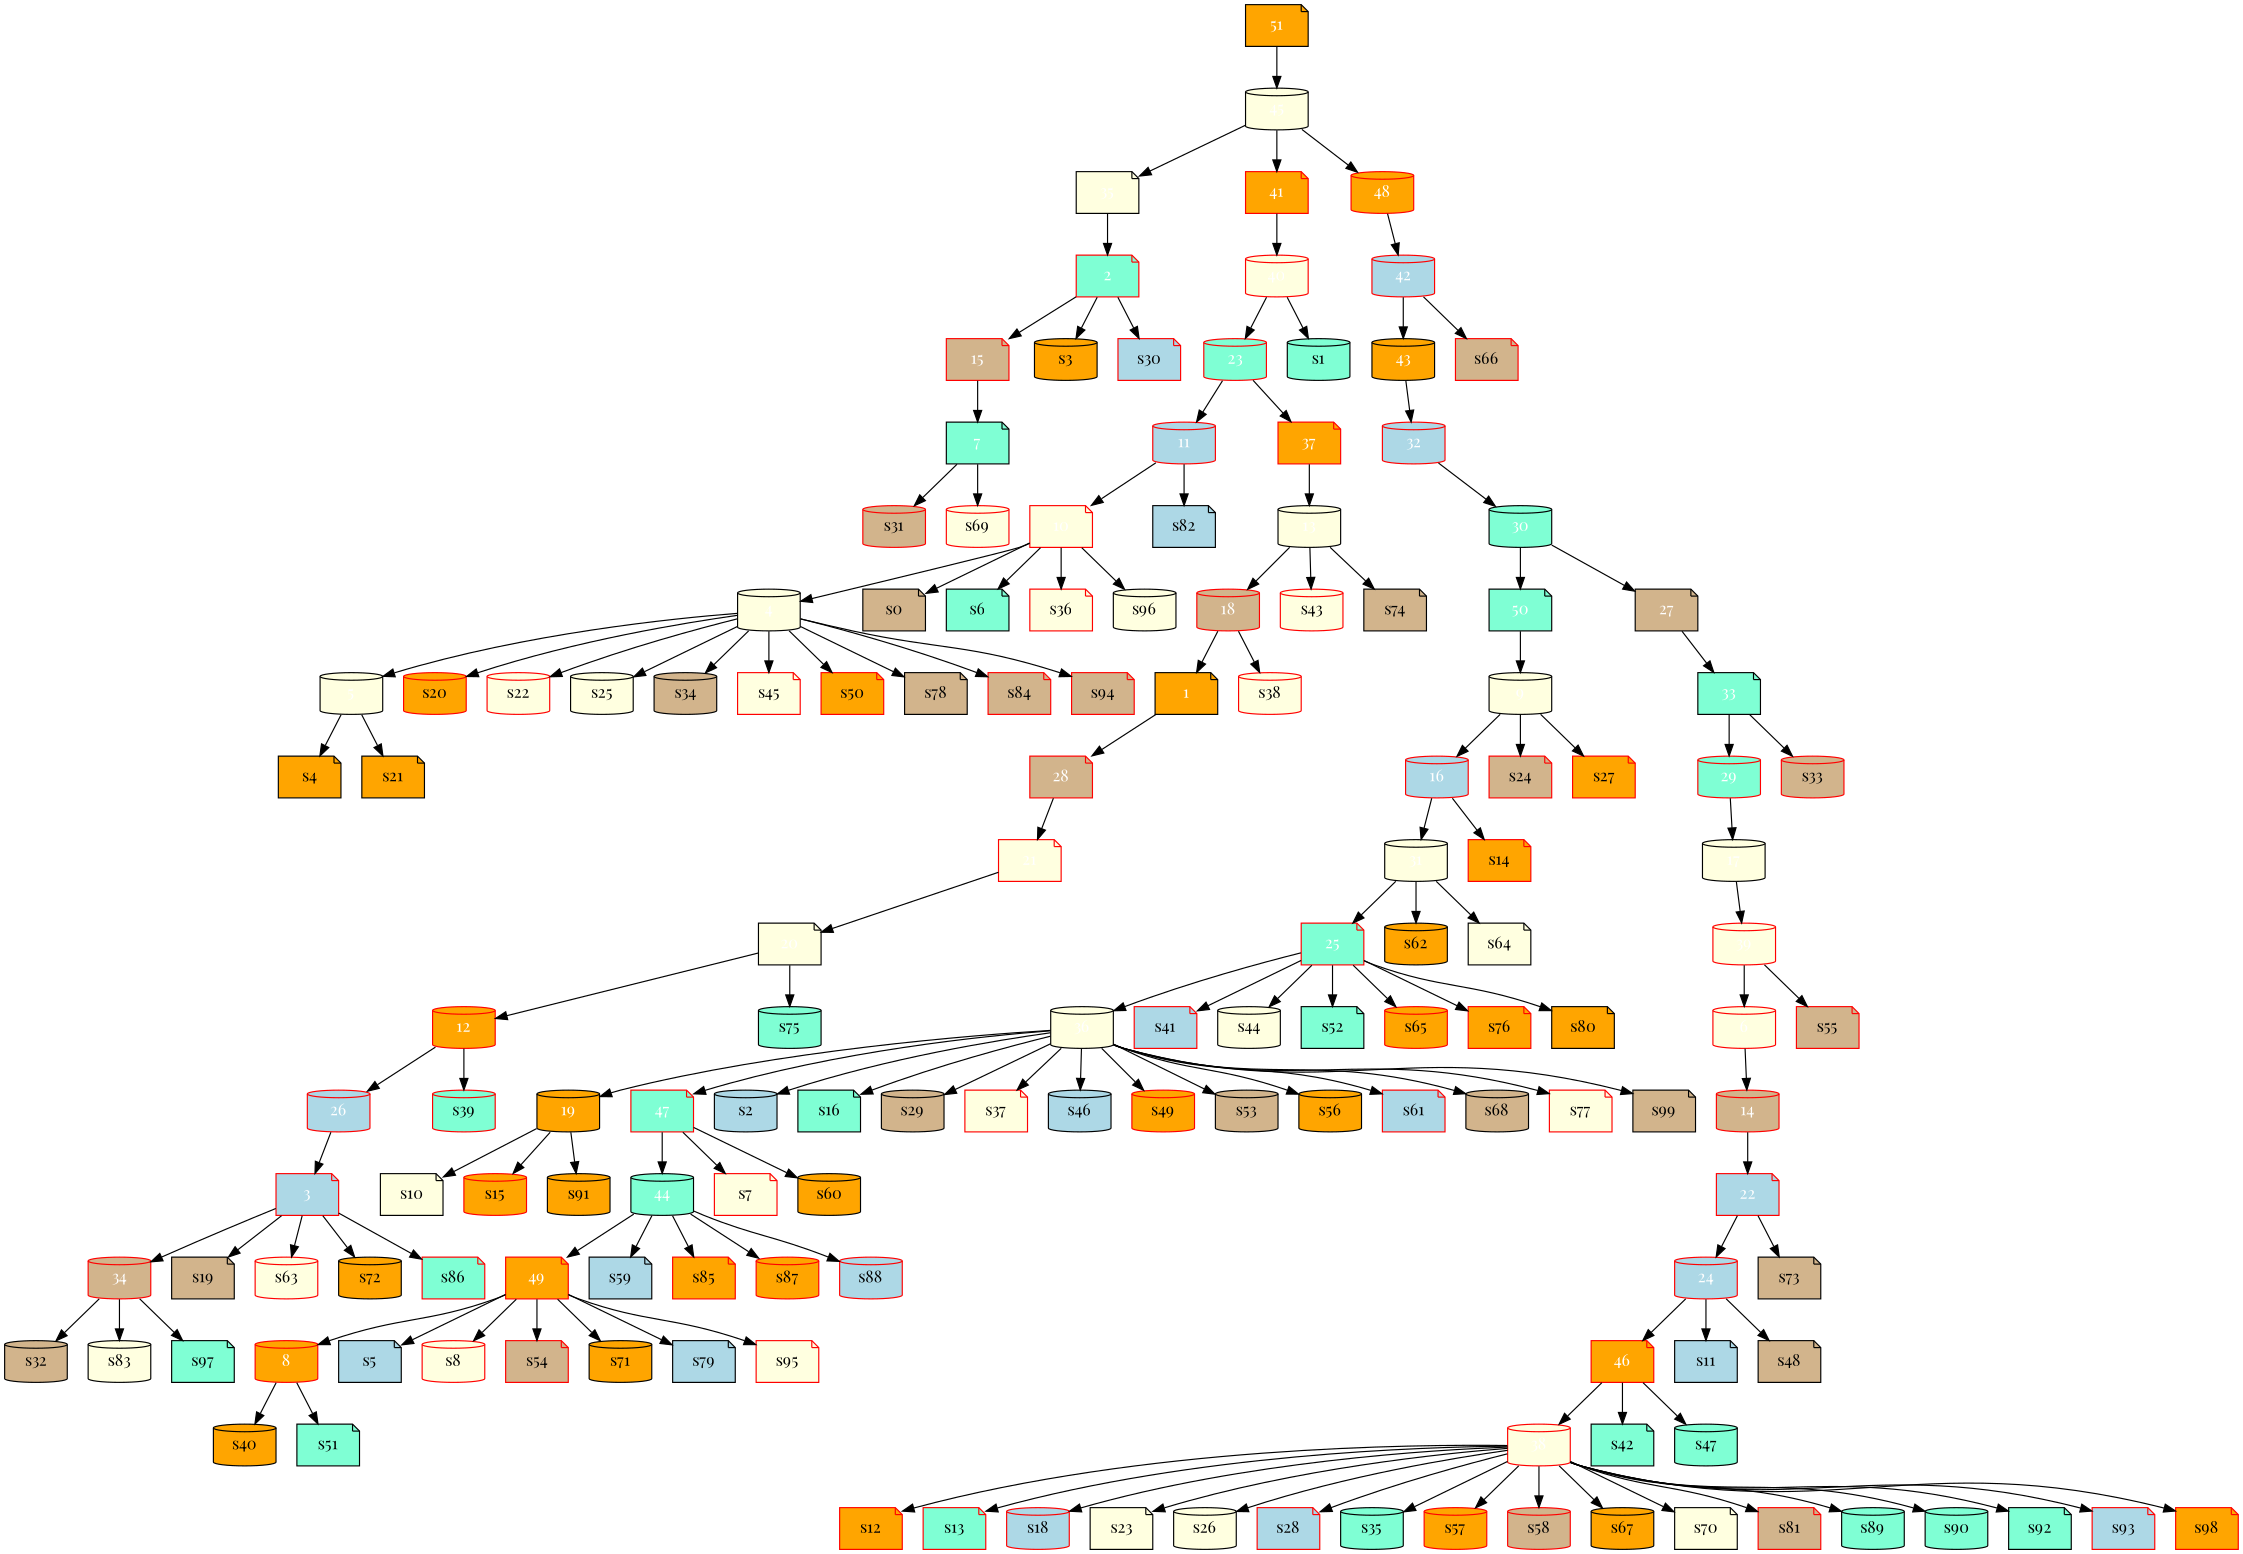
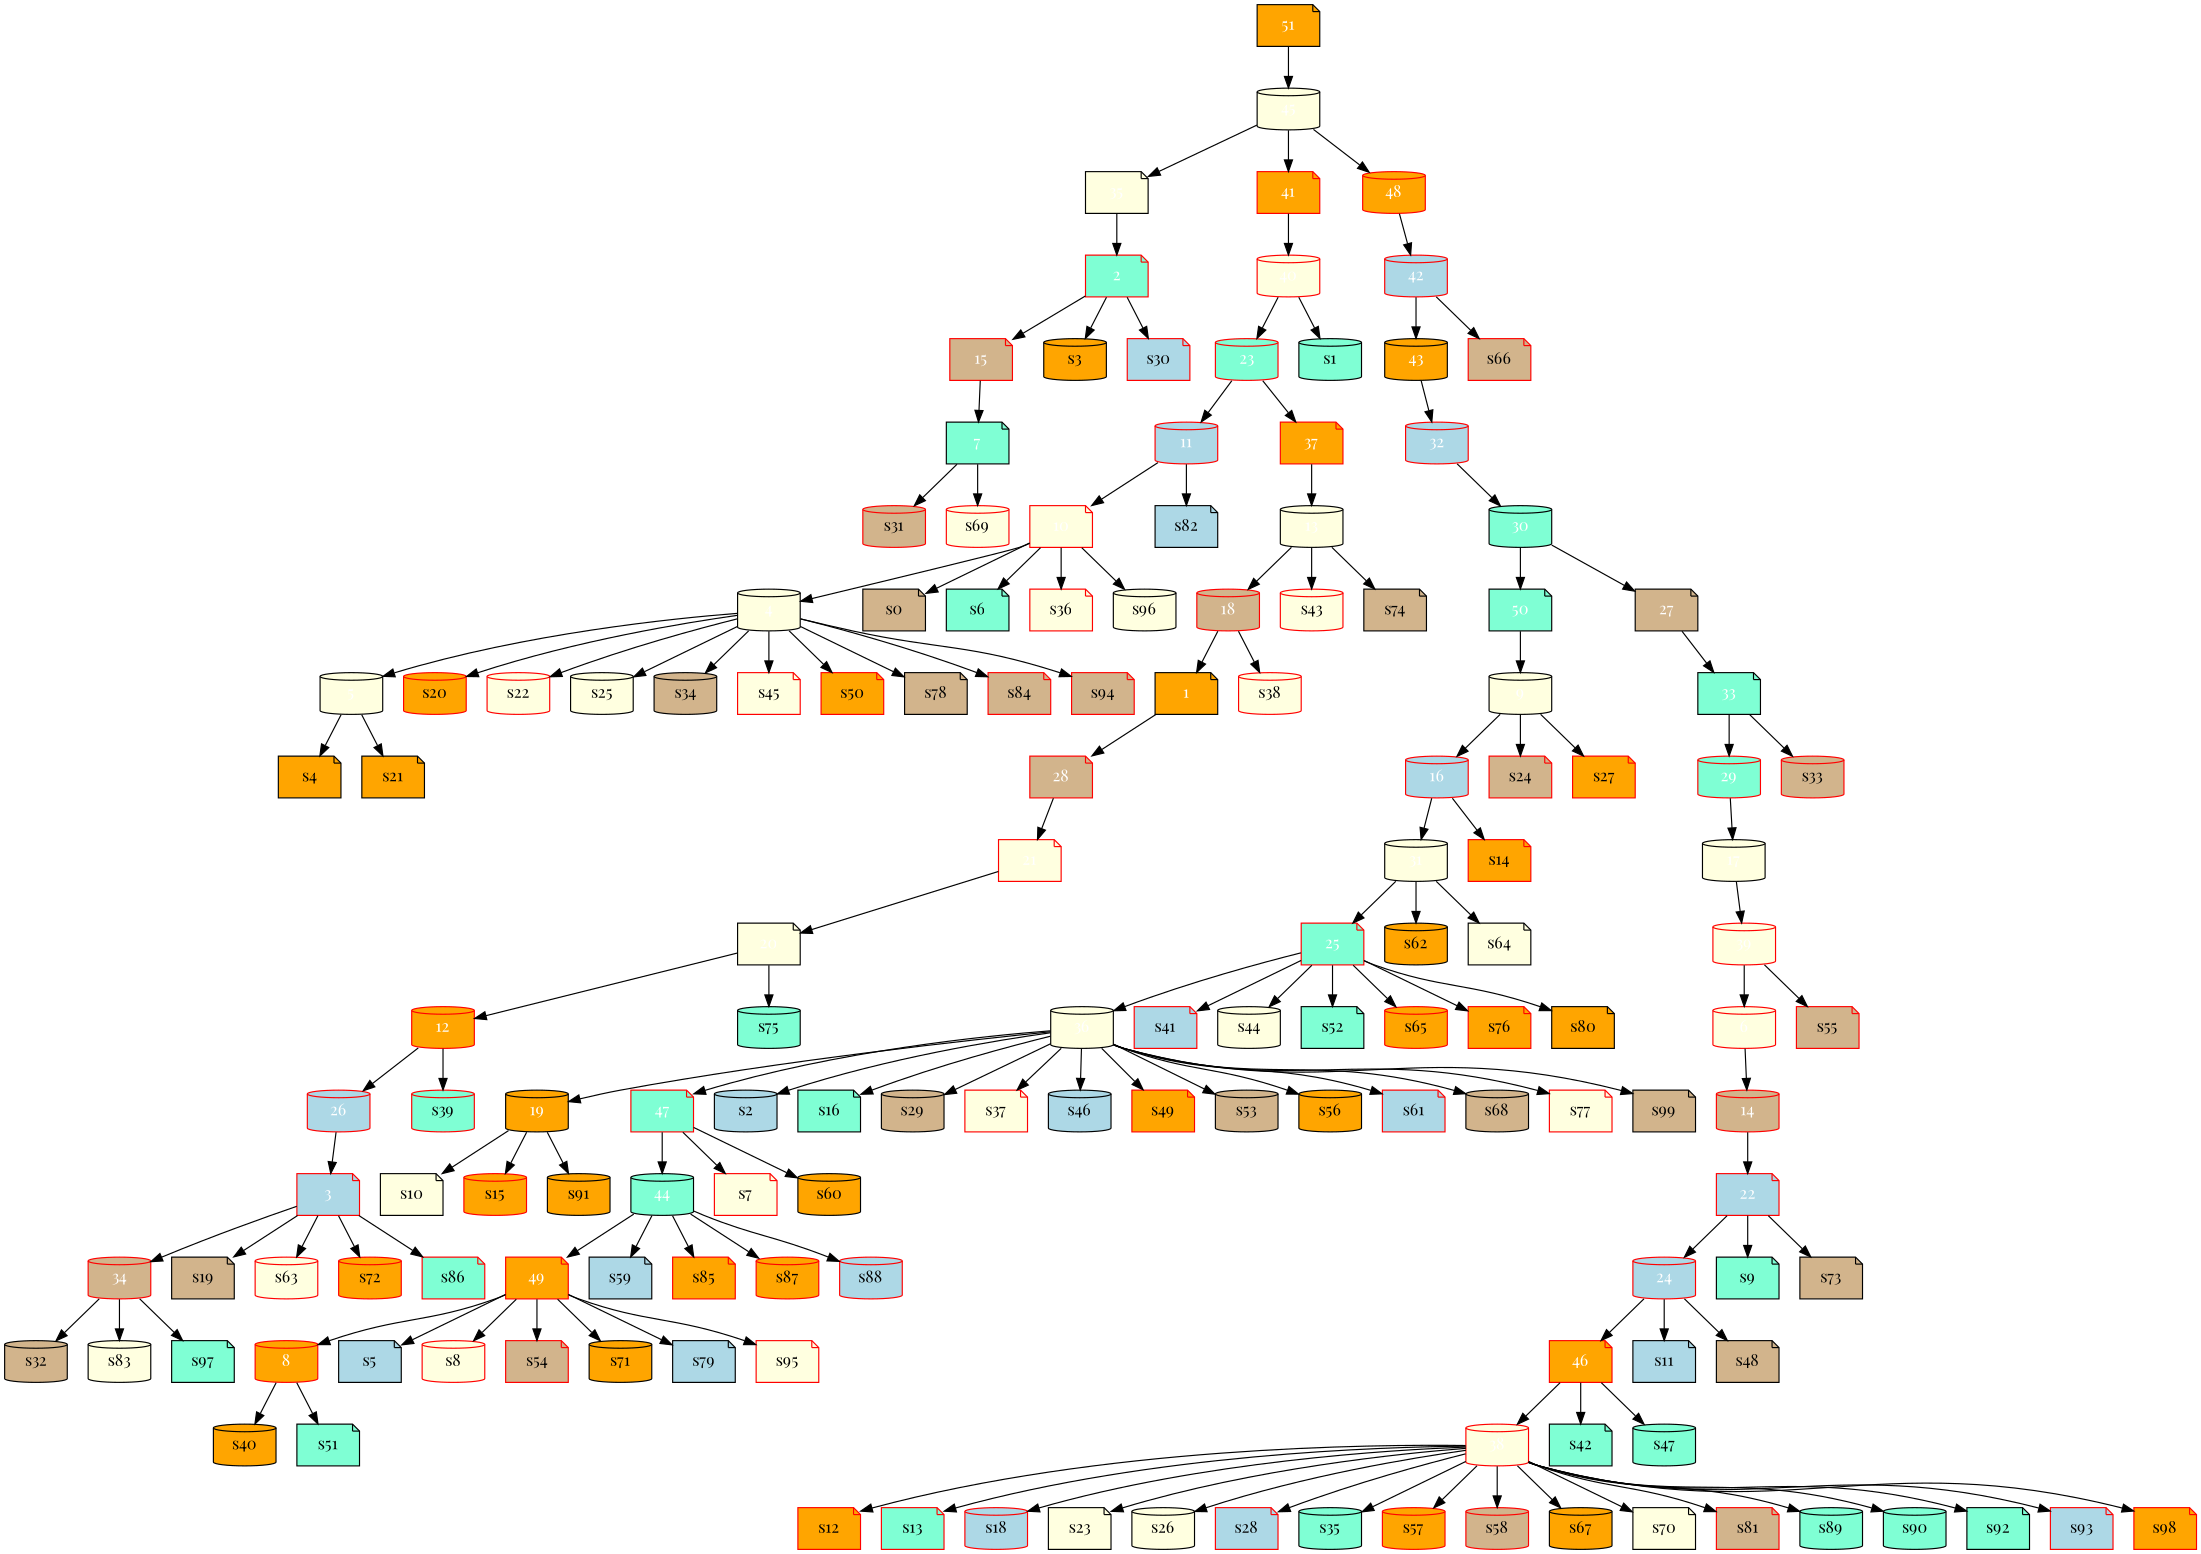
node "s49": shape cylinder -> note
node "s72": color black -> red
node "s9": added
